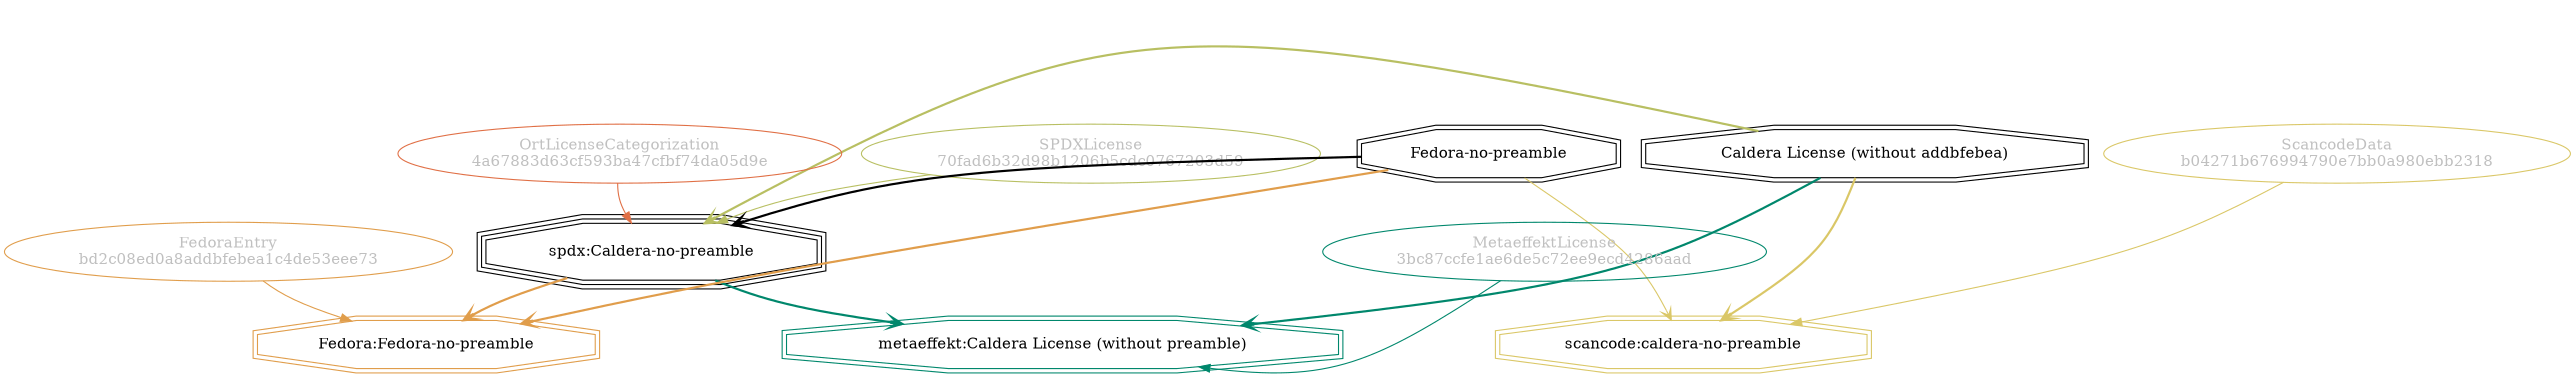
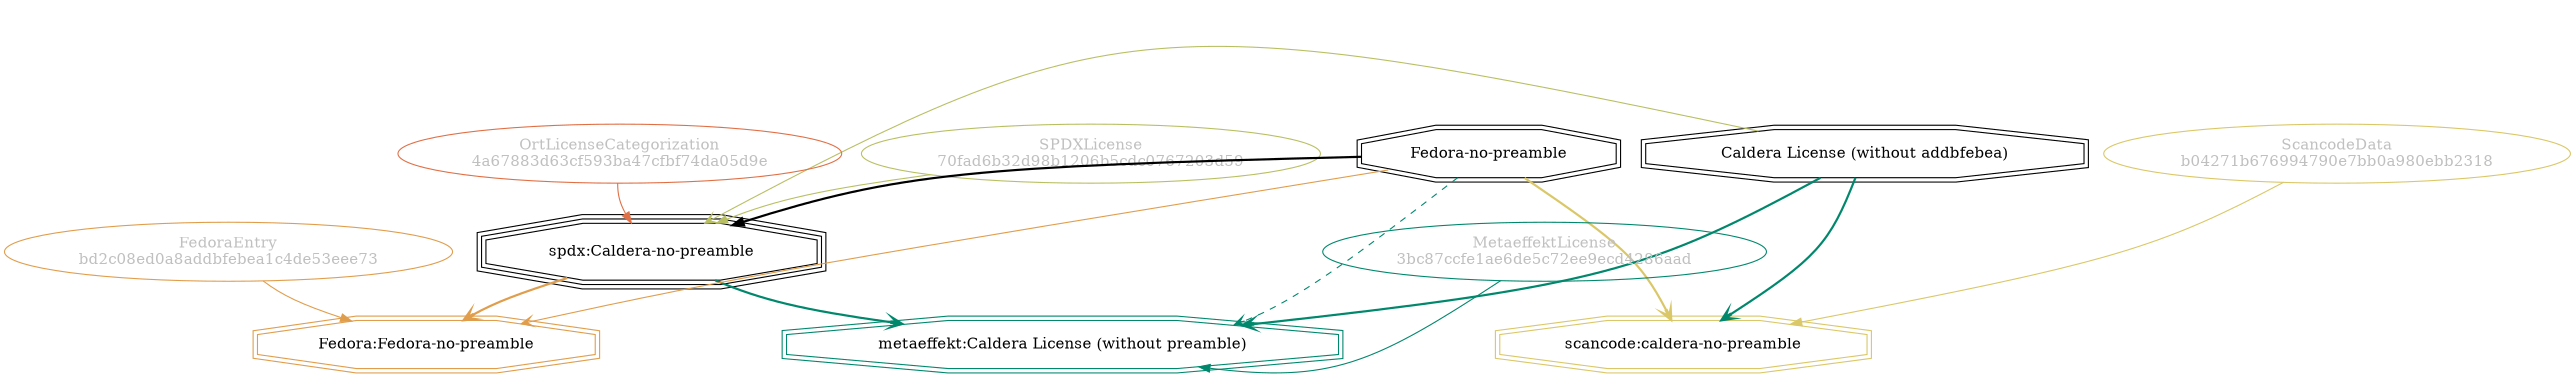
edge "Caldera License (without addbfebea)" -> "spdx:Caldera-no-preamble": style bold -> solid
edge "Fedora-no-preamble" -> "spdx:Caldera-no-preamble": arrowhead vee -> normal
edge "Fedora-no-preamble" -> "scancode:caldera-no-preamble": style solid -> bold
edge "Fedora-no-preamble" -> "Fedora:Fedora-no-preamble": style bold -> solid
edge "Fedora-no-preamble" -> "metaeffekt:Caldera License (without preamble)": added
edge "Caldera License (without addbfebea)" -> "scancode:caldera-no-preamble": color #dac767 -> #00876c
